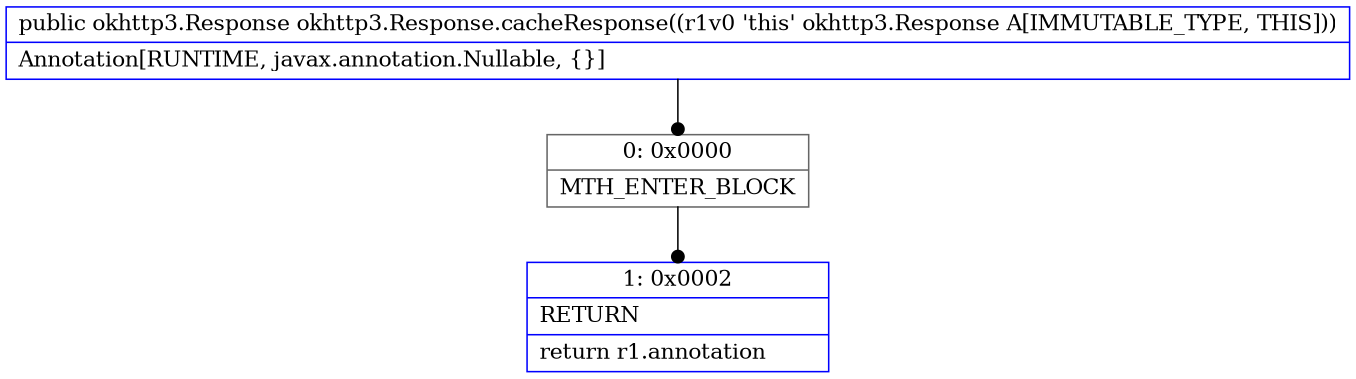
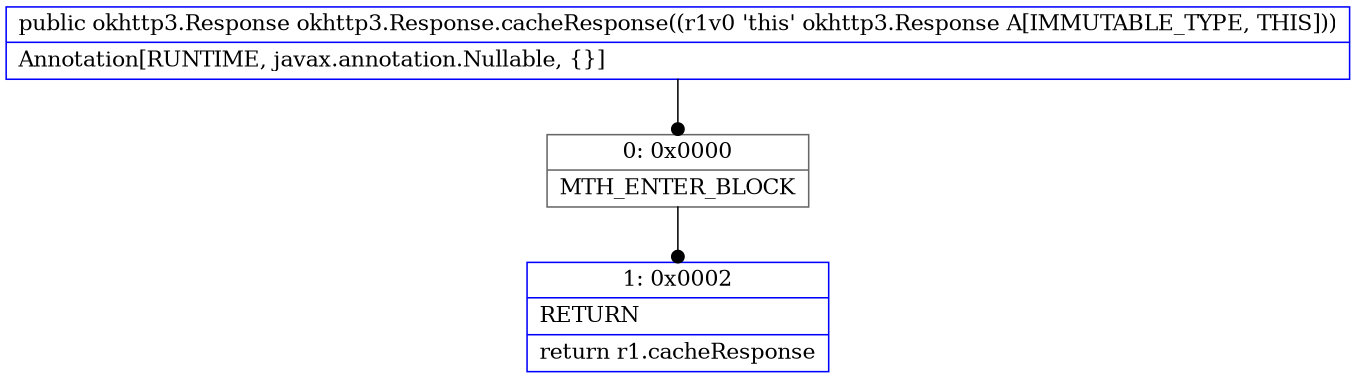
node "1: 0x0002": text "return r1.annotation" -> "return r1.cacheResponse"
